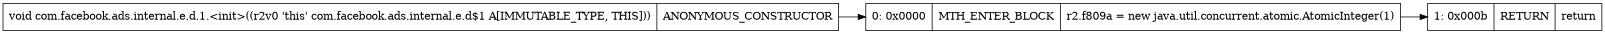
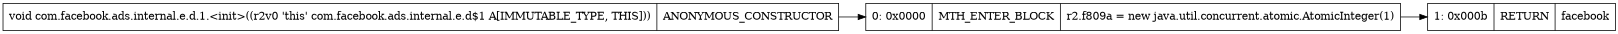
node "1: 0x000b": text "return" -> "facebook"
